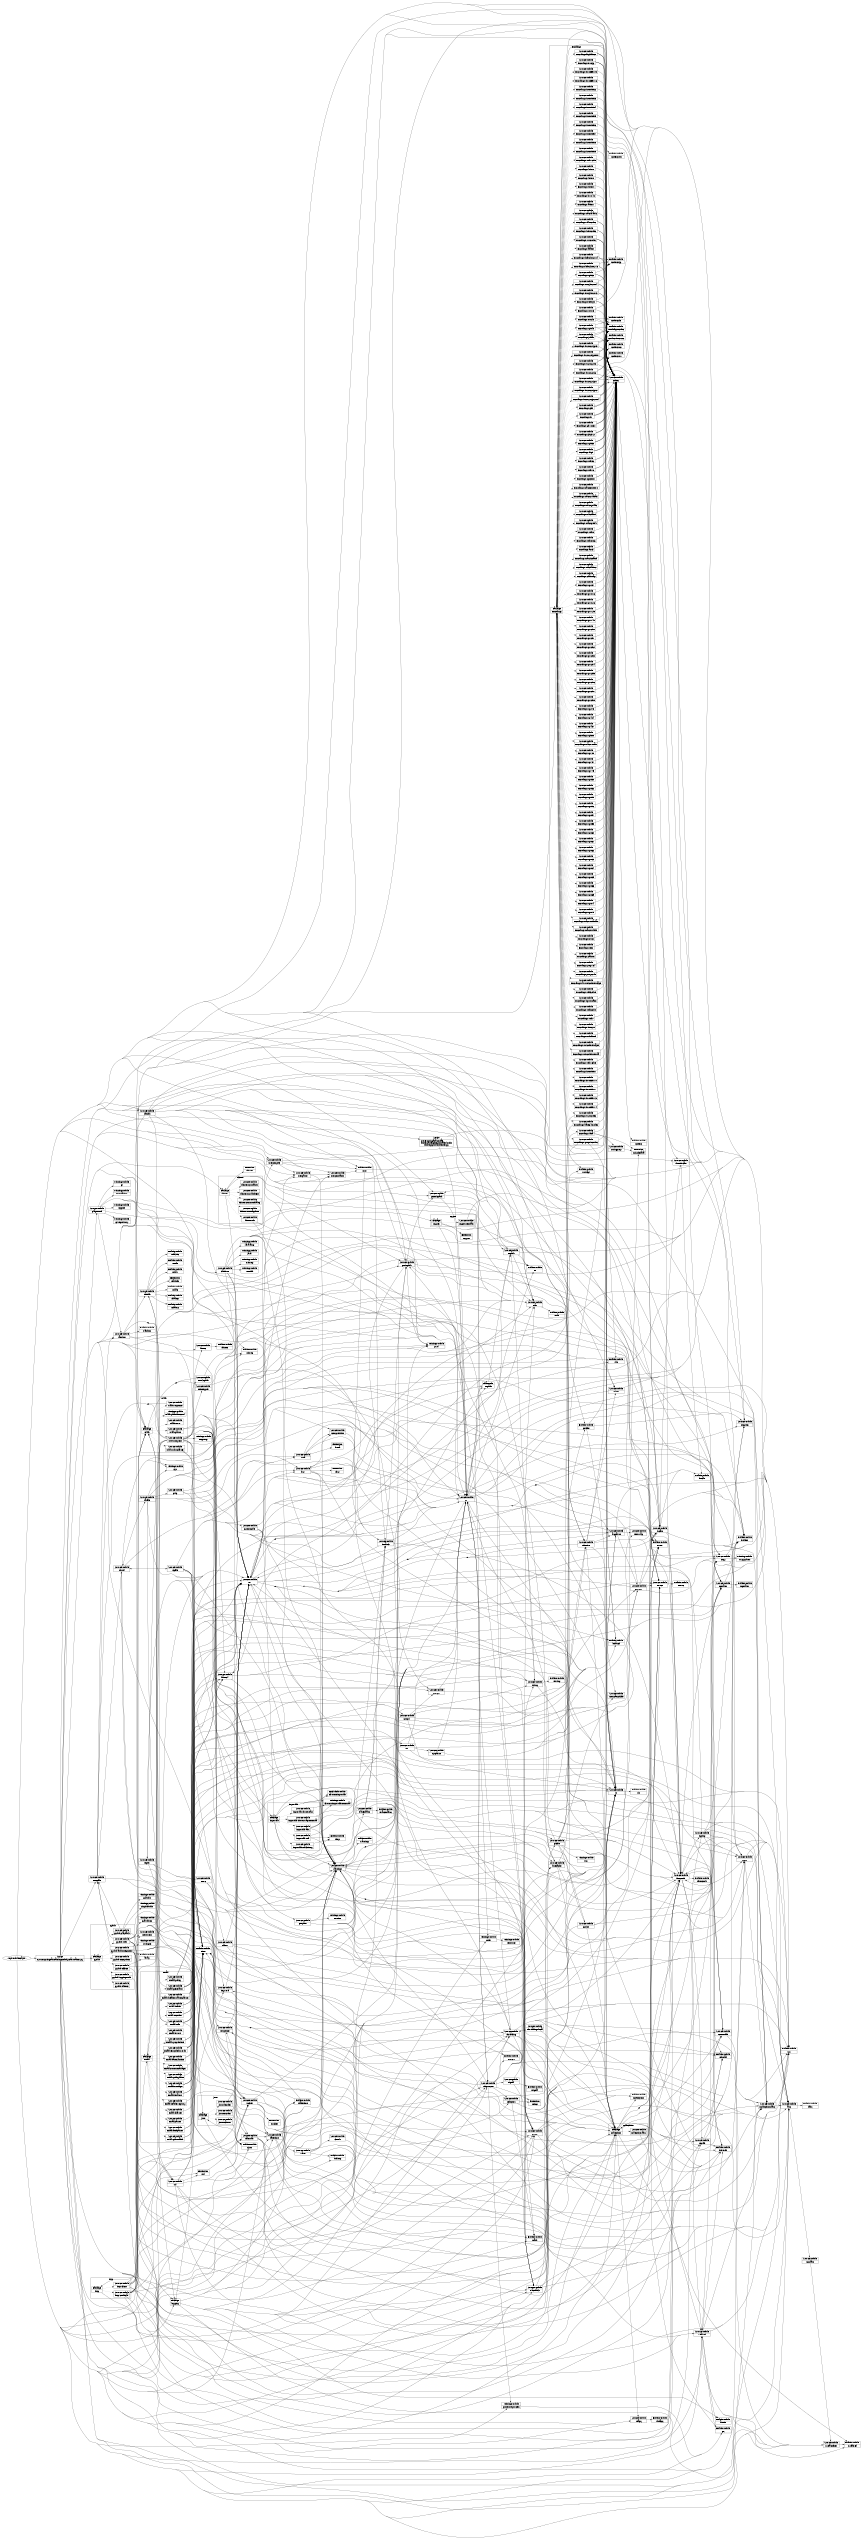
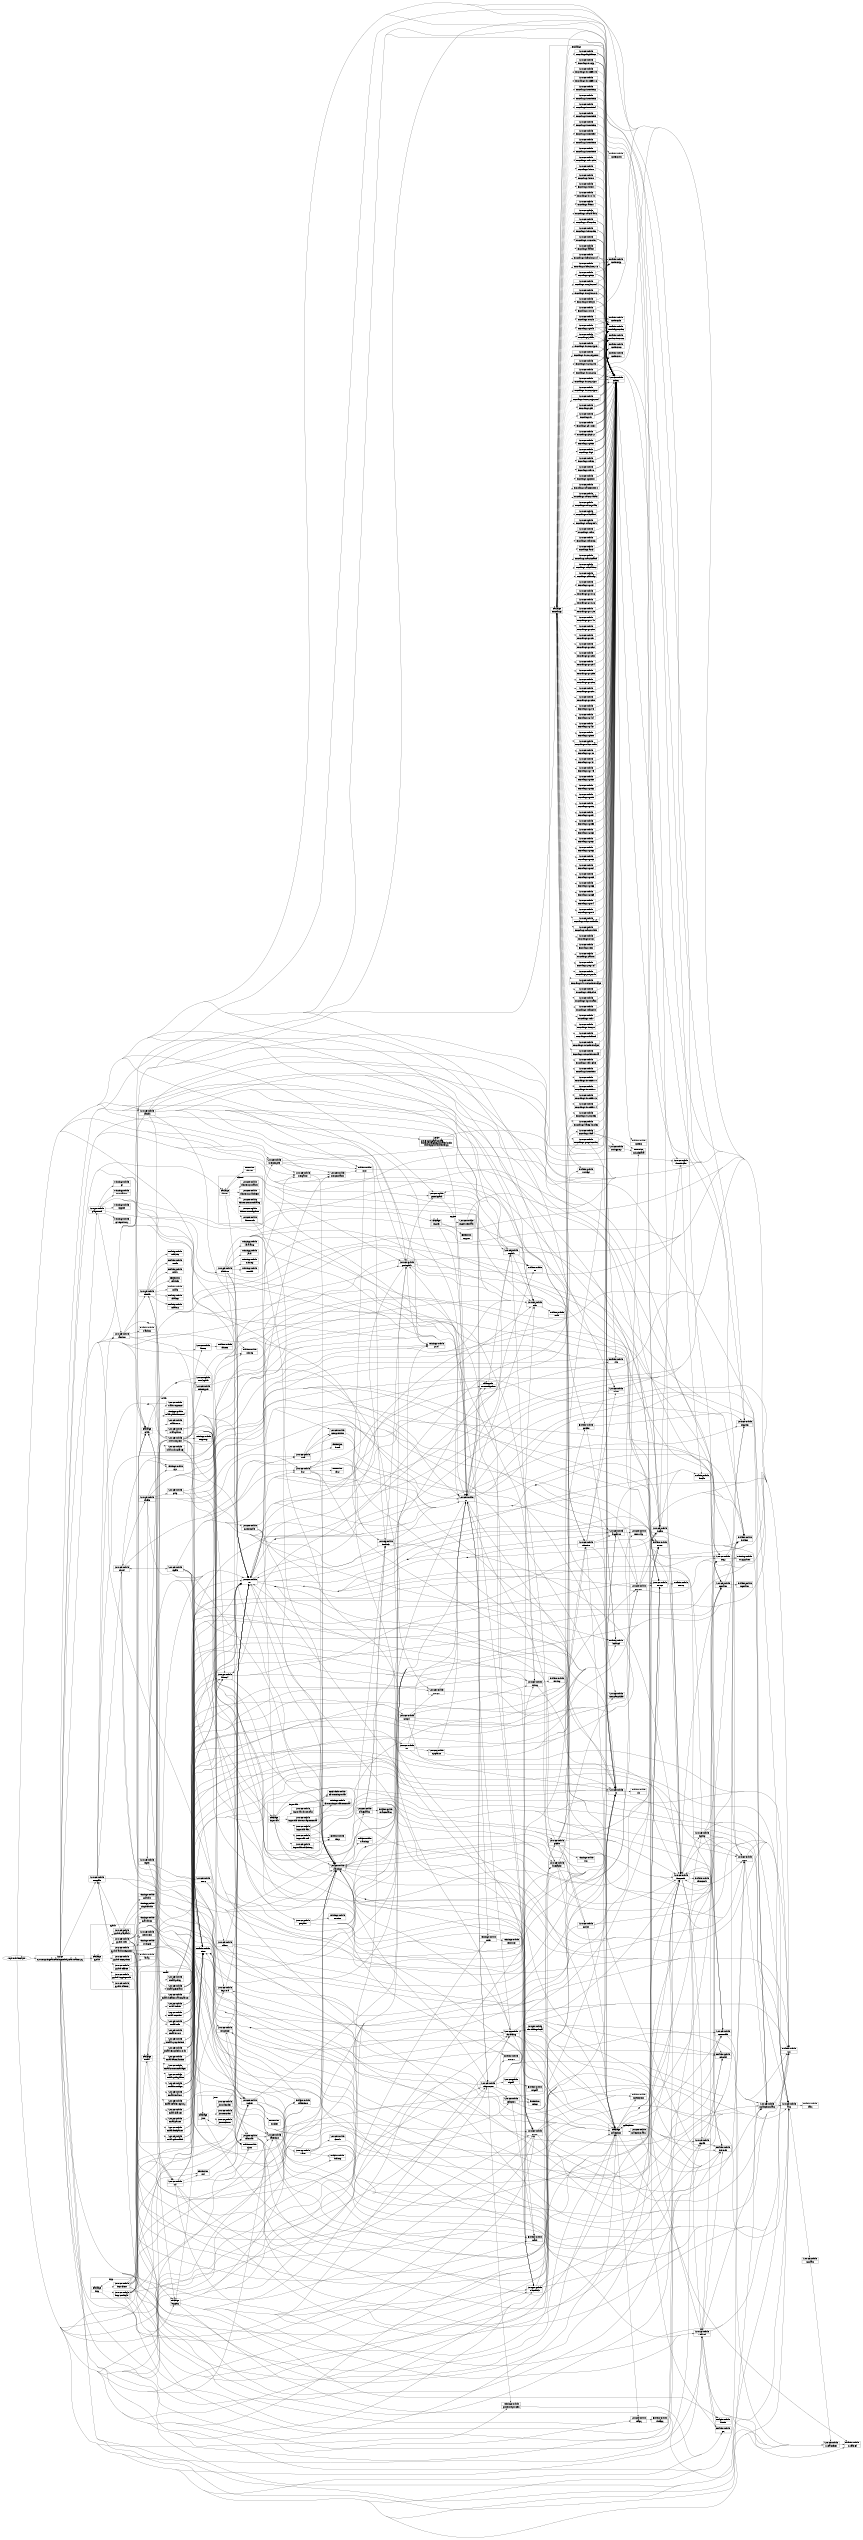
node "AliasNode": text "os.path" -> "os.messagebox"
